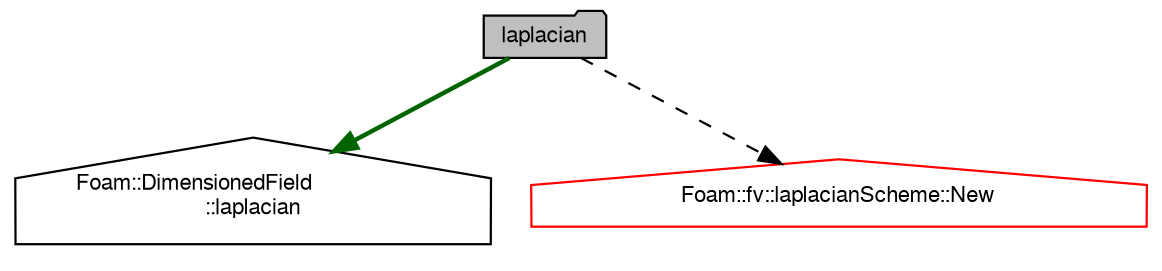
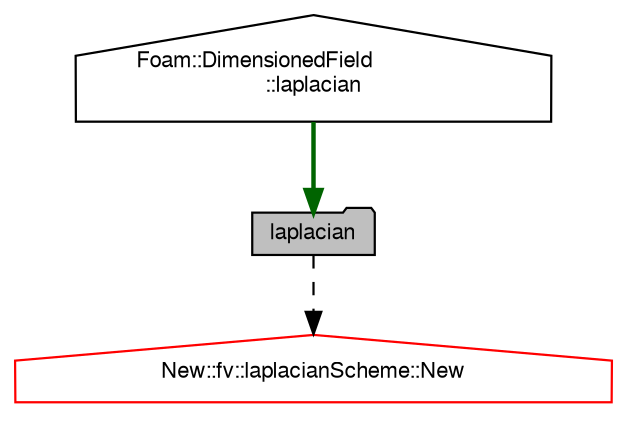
edge "laplacian" -> "Foam::DimensionedField ::laplacian": reversed
node "Foam::fv::laplacianScheme::New": label "Foam::fv::laplacianScheme::New" -> "New::fv::laplacianScheme::New"
